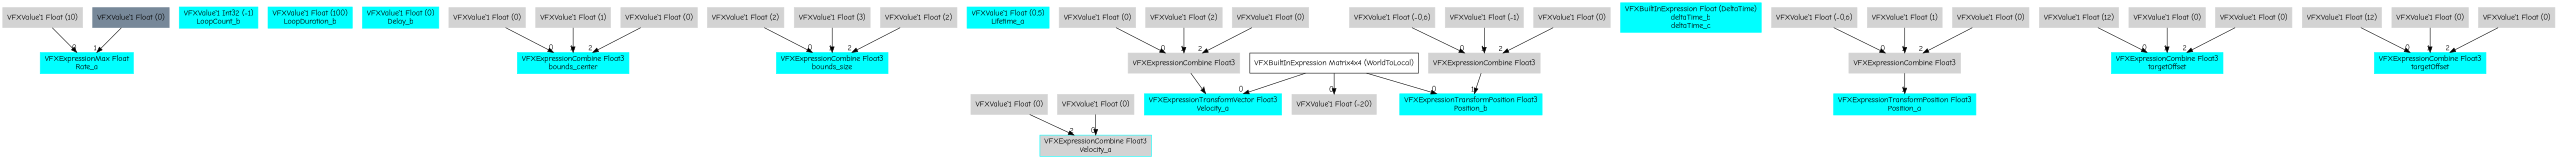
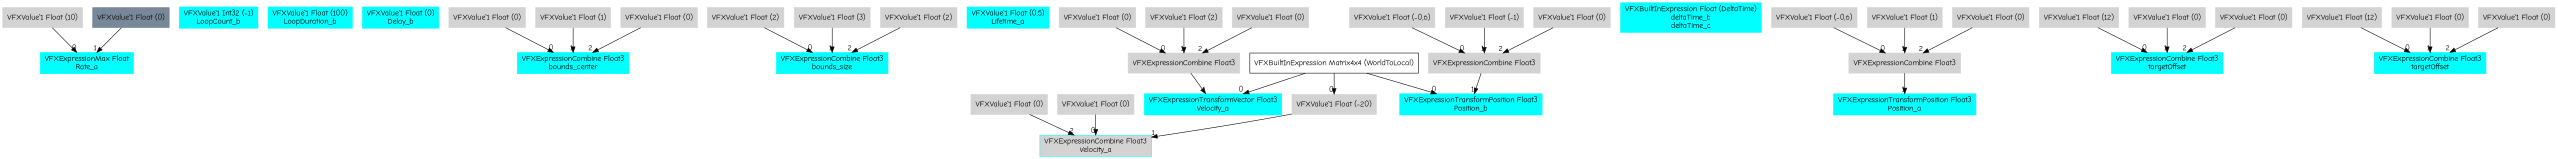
edge "VFXValue`1 Float (-20)" -> "VFXExpressionCombine Float3 Velocity_a": added
